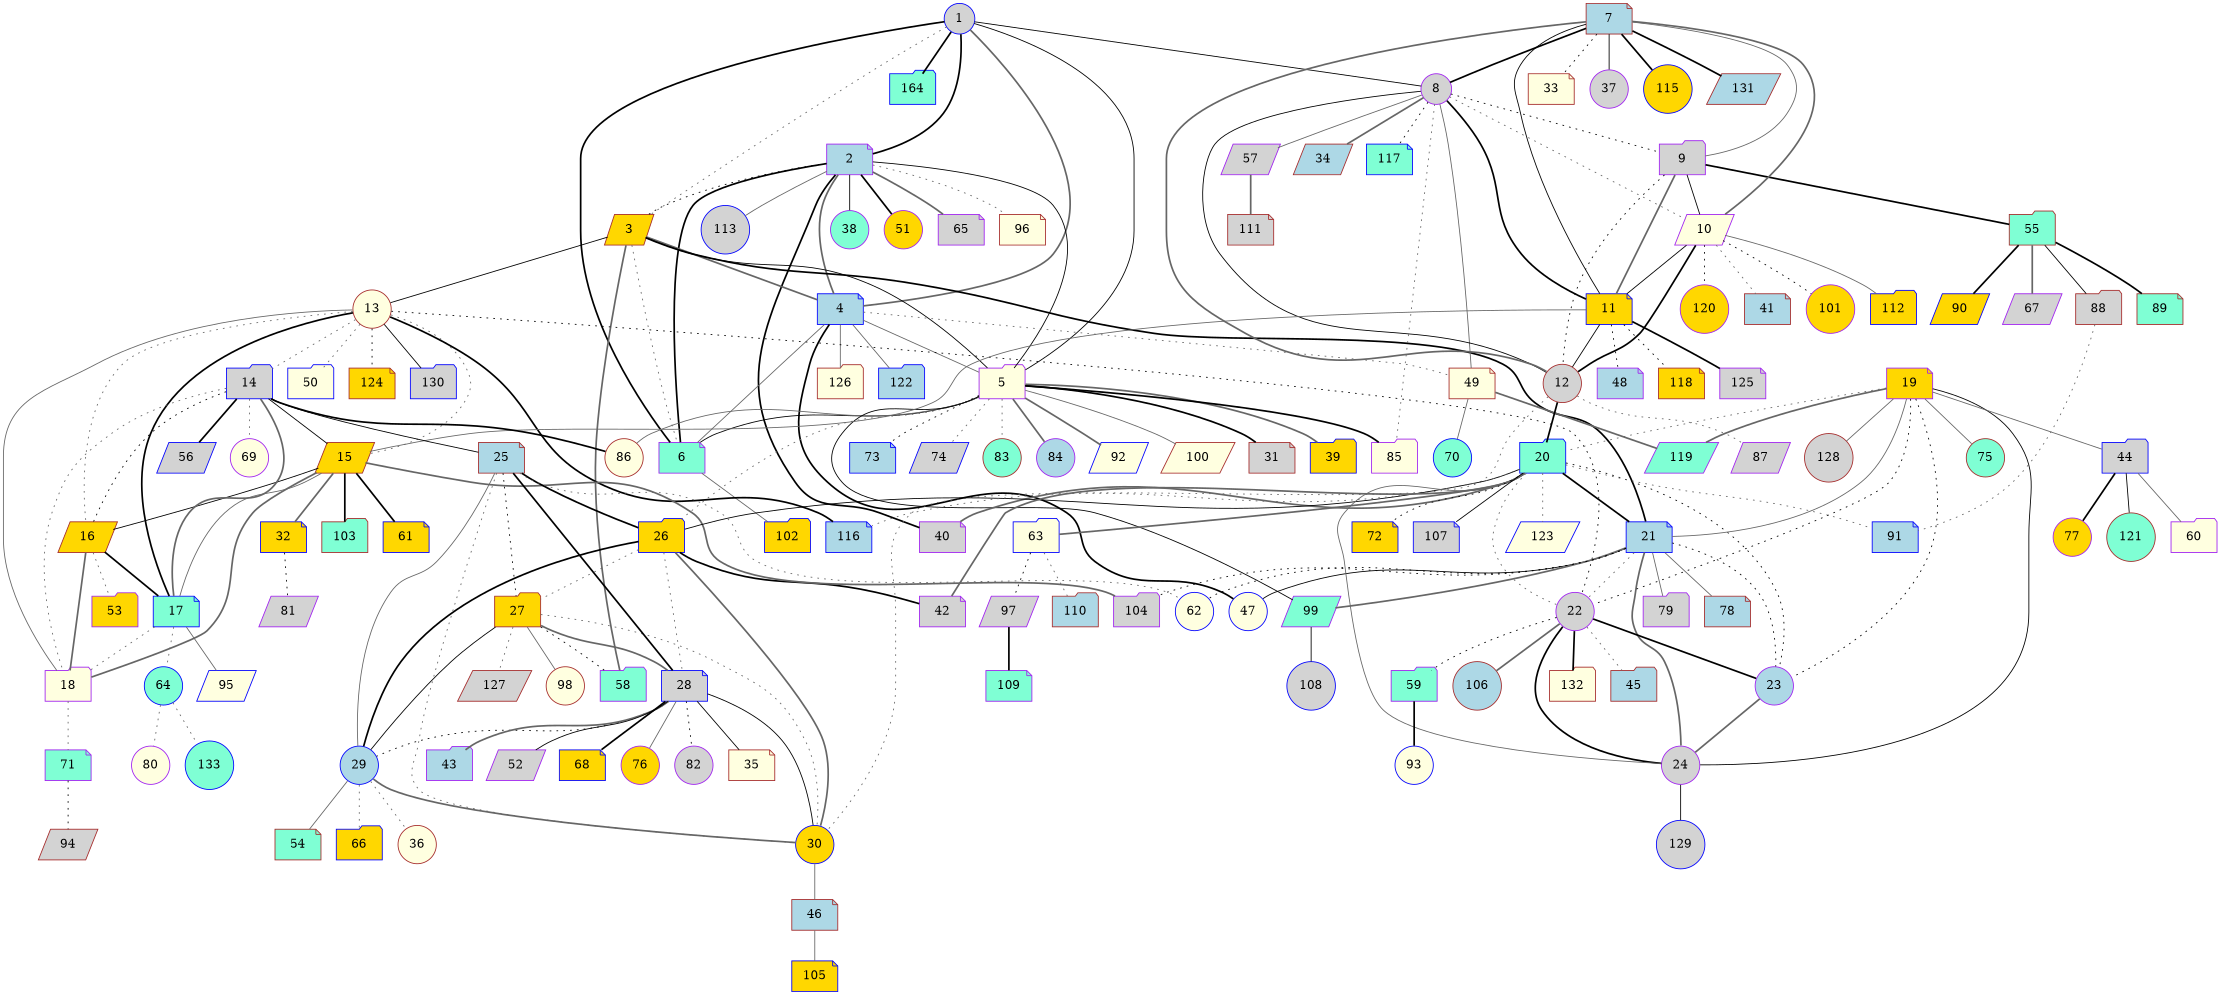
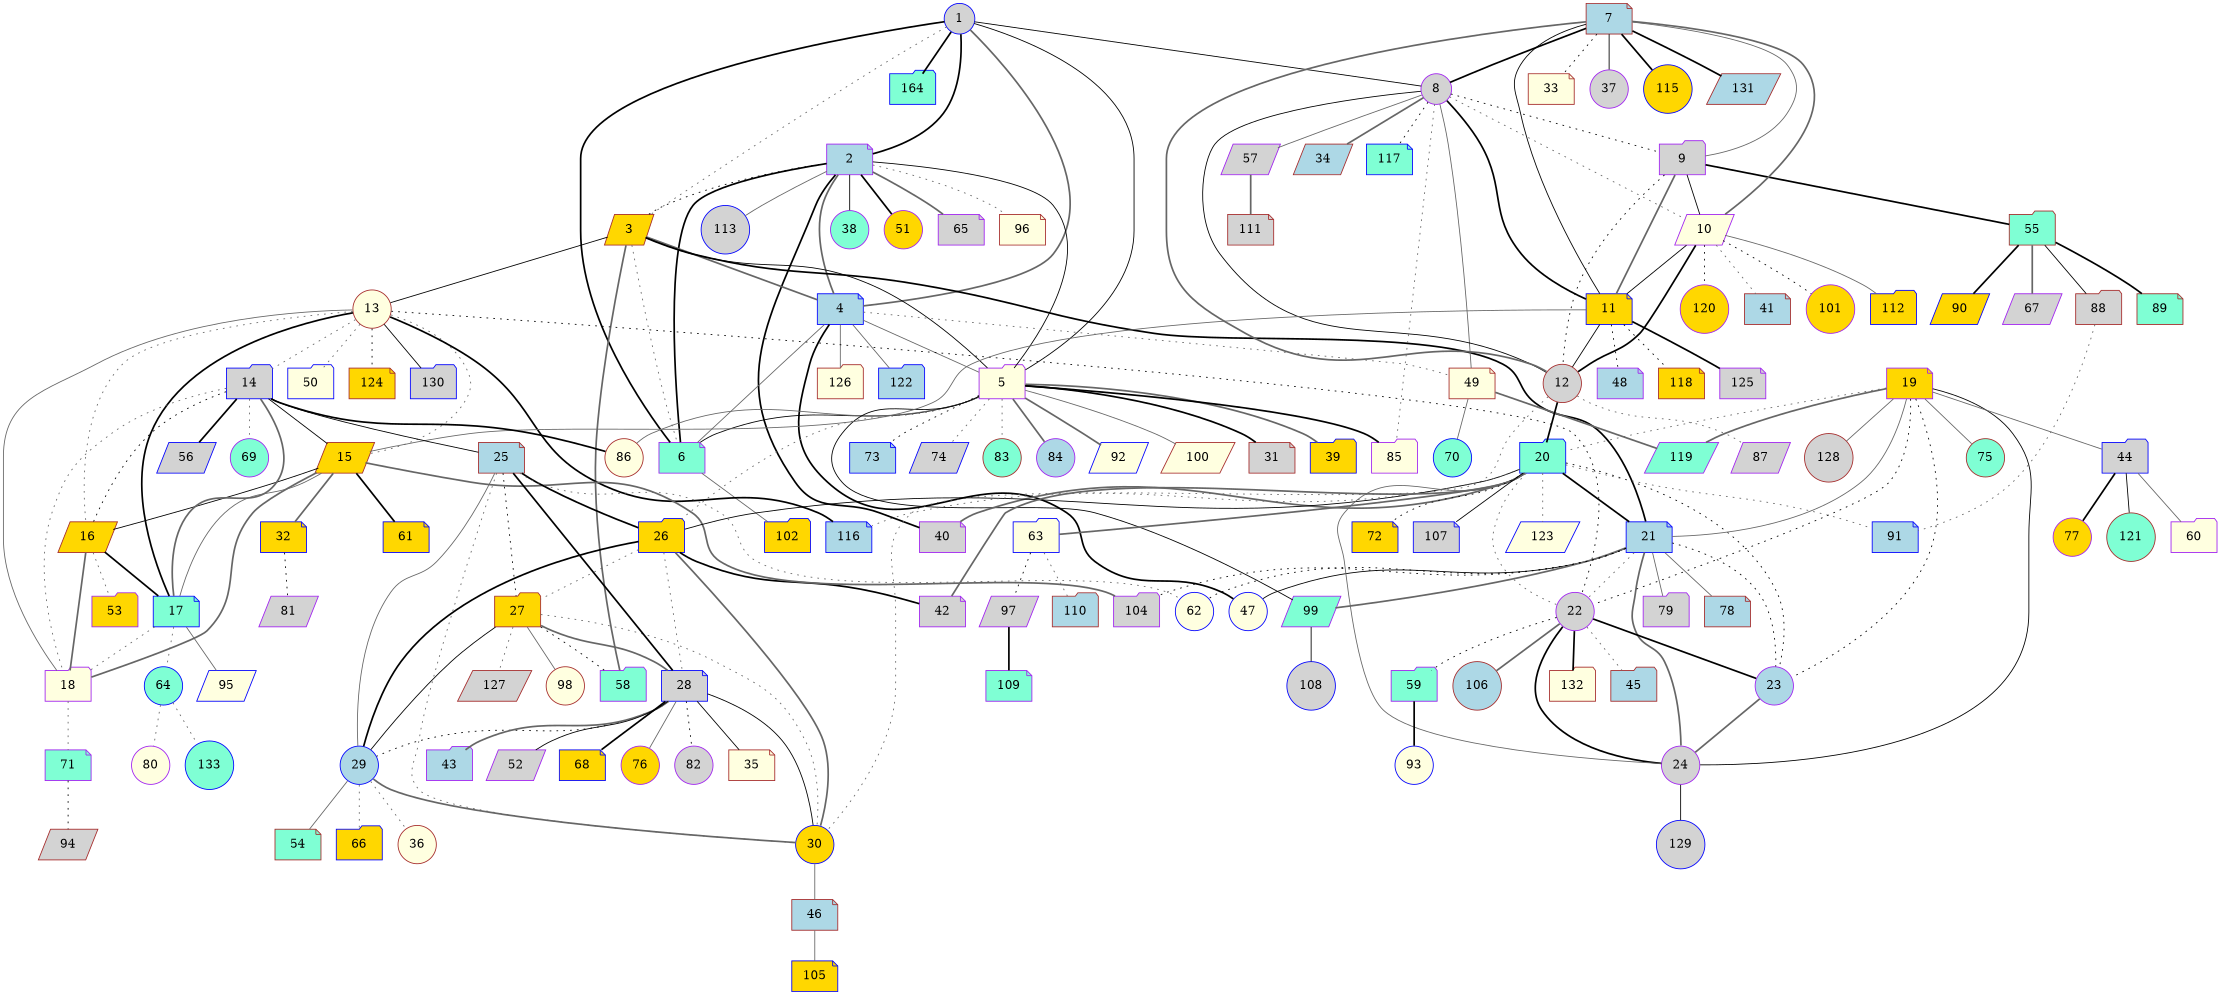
node "69": fillcolor lightyellow -> aquamarine
node "103": removed
